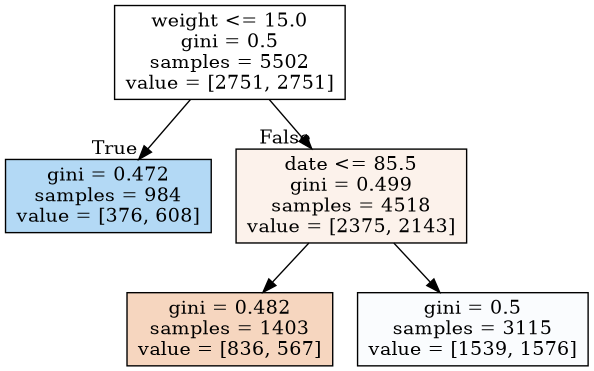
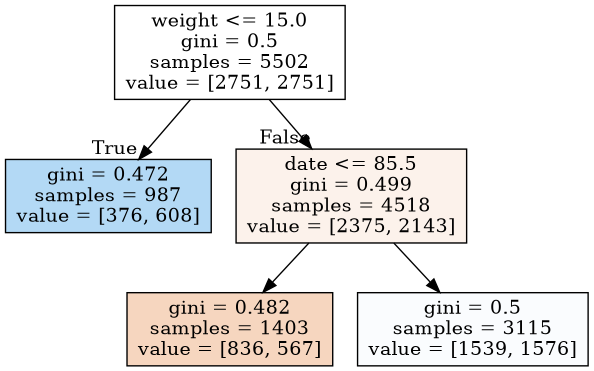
node "gini = 0.472 samples = 984 value = [376, 608]": label "gini = 0.472 samples = 984 value = [376, 608]" -> "gini = 0.472 samples = 987 value = [376, 608]"
